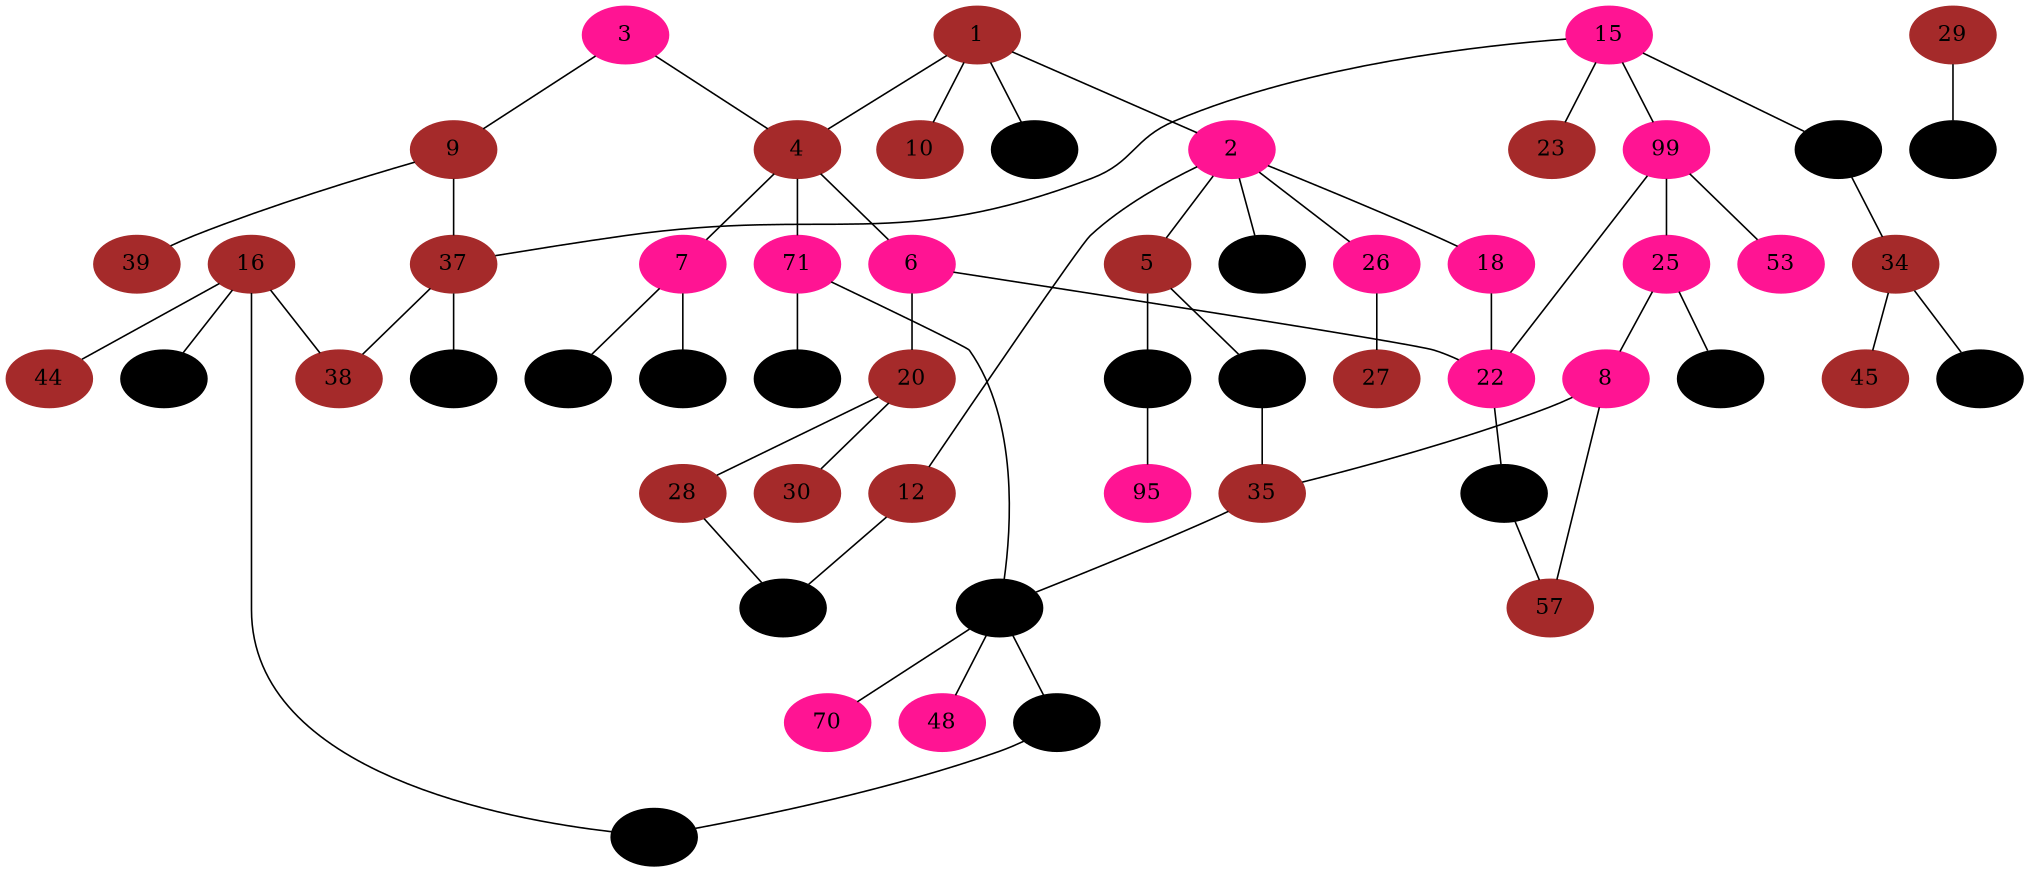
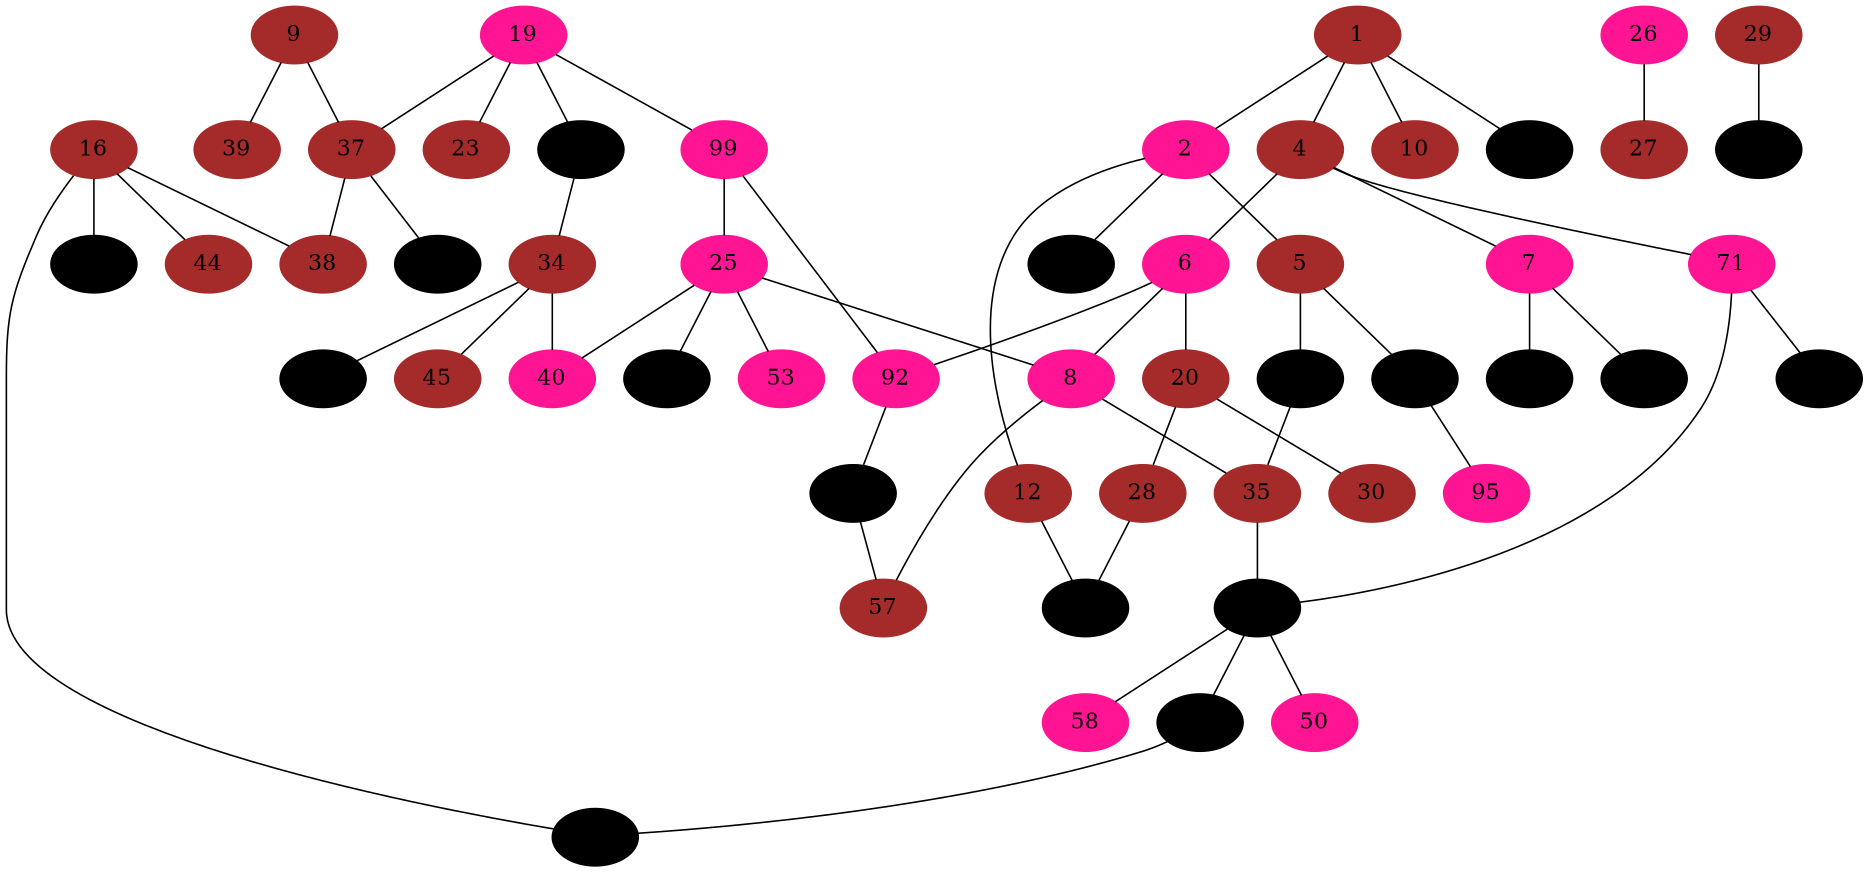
node "3": removed
node "15": label "15" -> "19"
edge "2" -- "26": removed
edge "99" -- "53": now "25" -- "53"
node "18": removed
edge "6" -- "8": added
node "40": added
node "22": label "22" -> "92"
node "70": label "70" -> "50"
node "48": label "48" -> "58"
